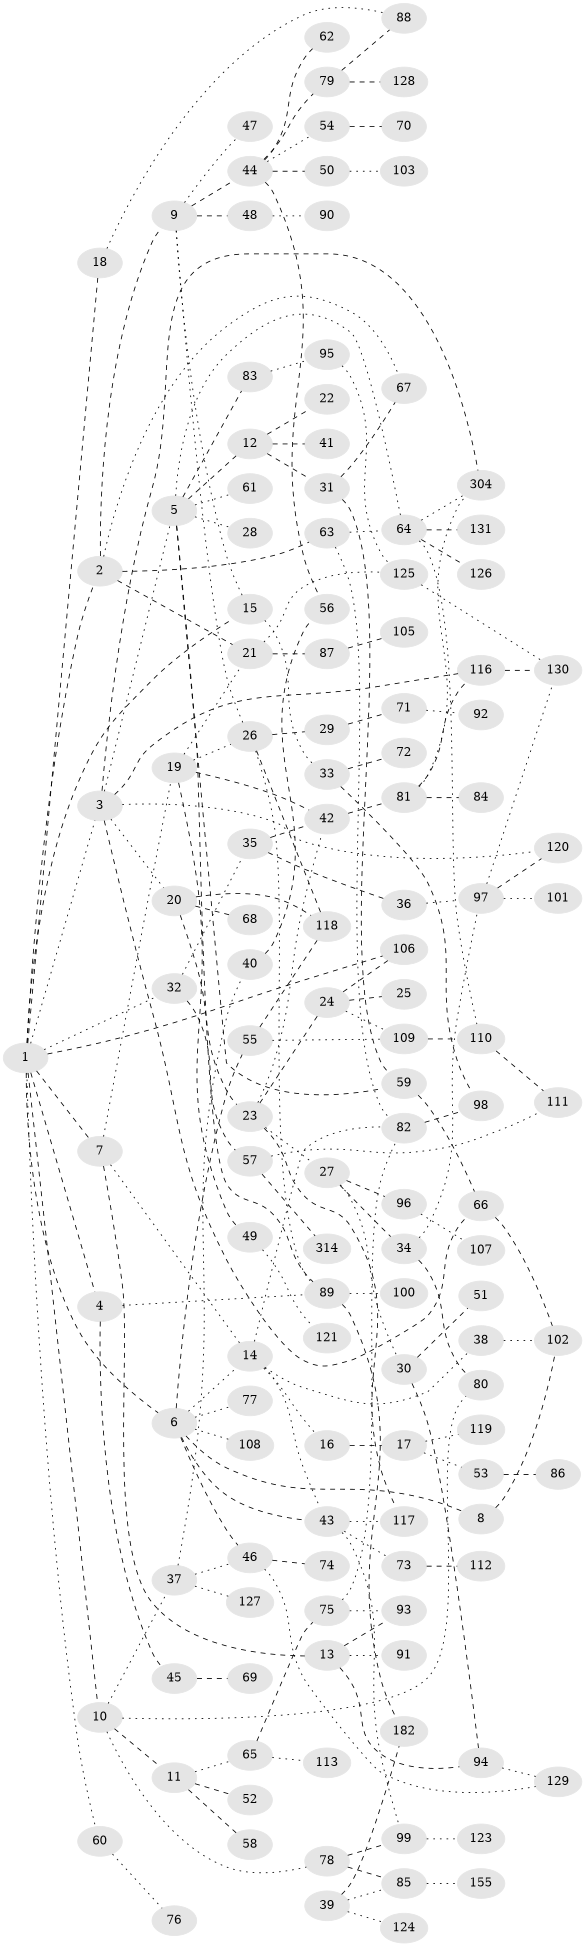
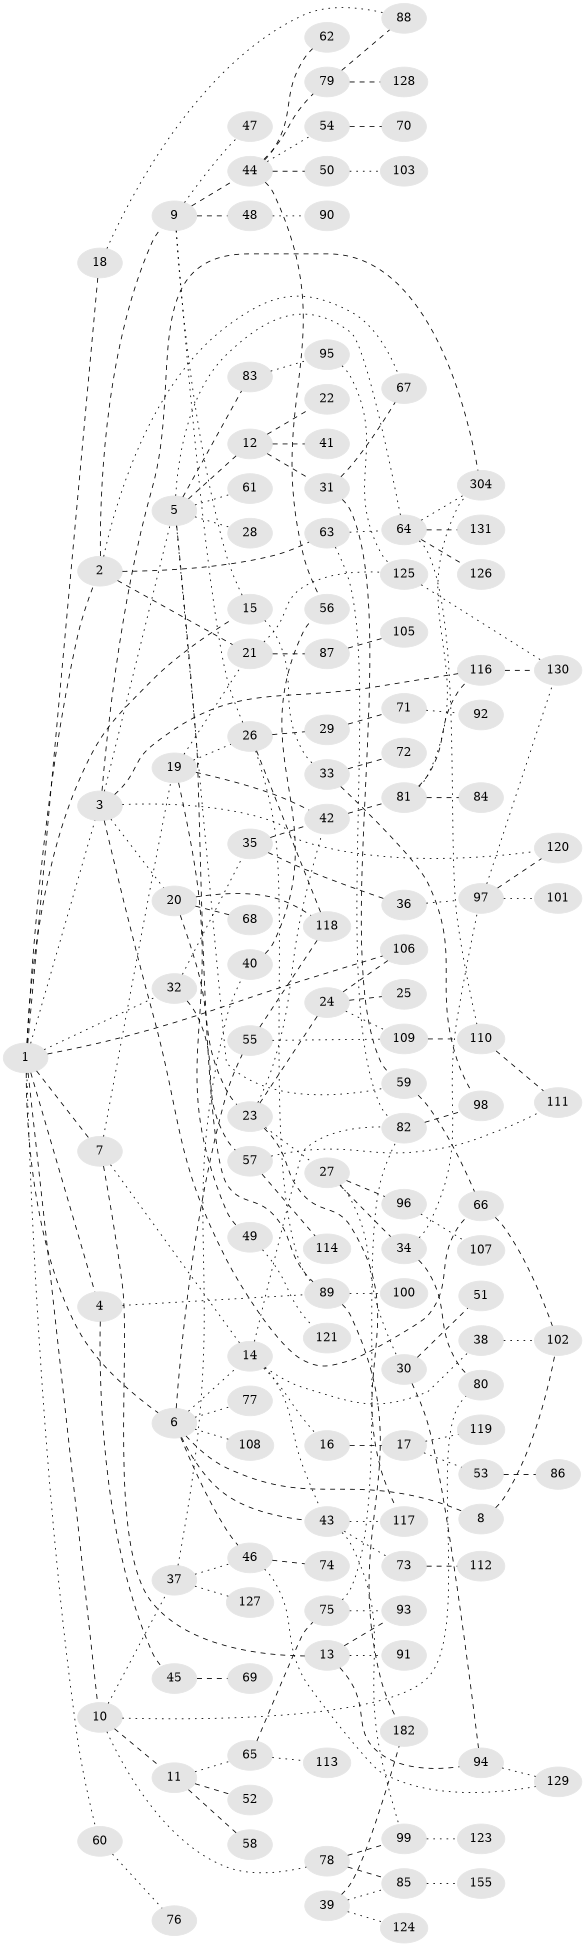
edge "5" -- "59": style dashed -> dotted
node "314": label "314" -> "114"
